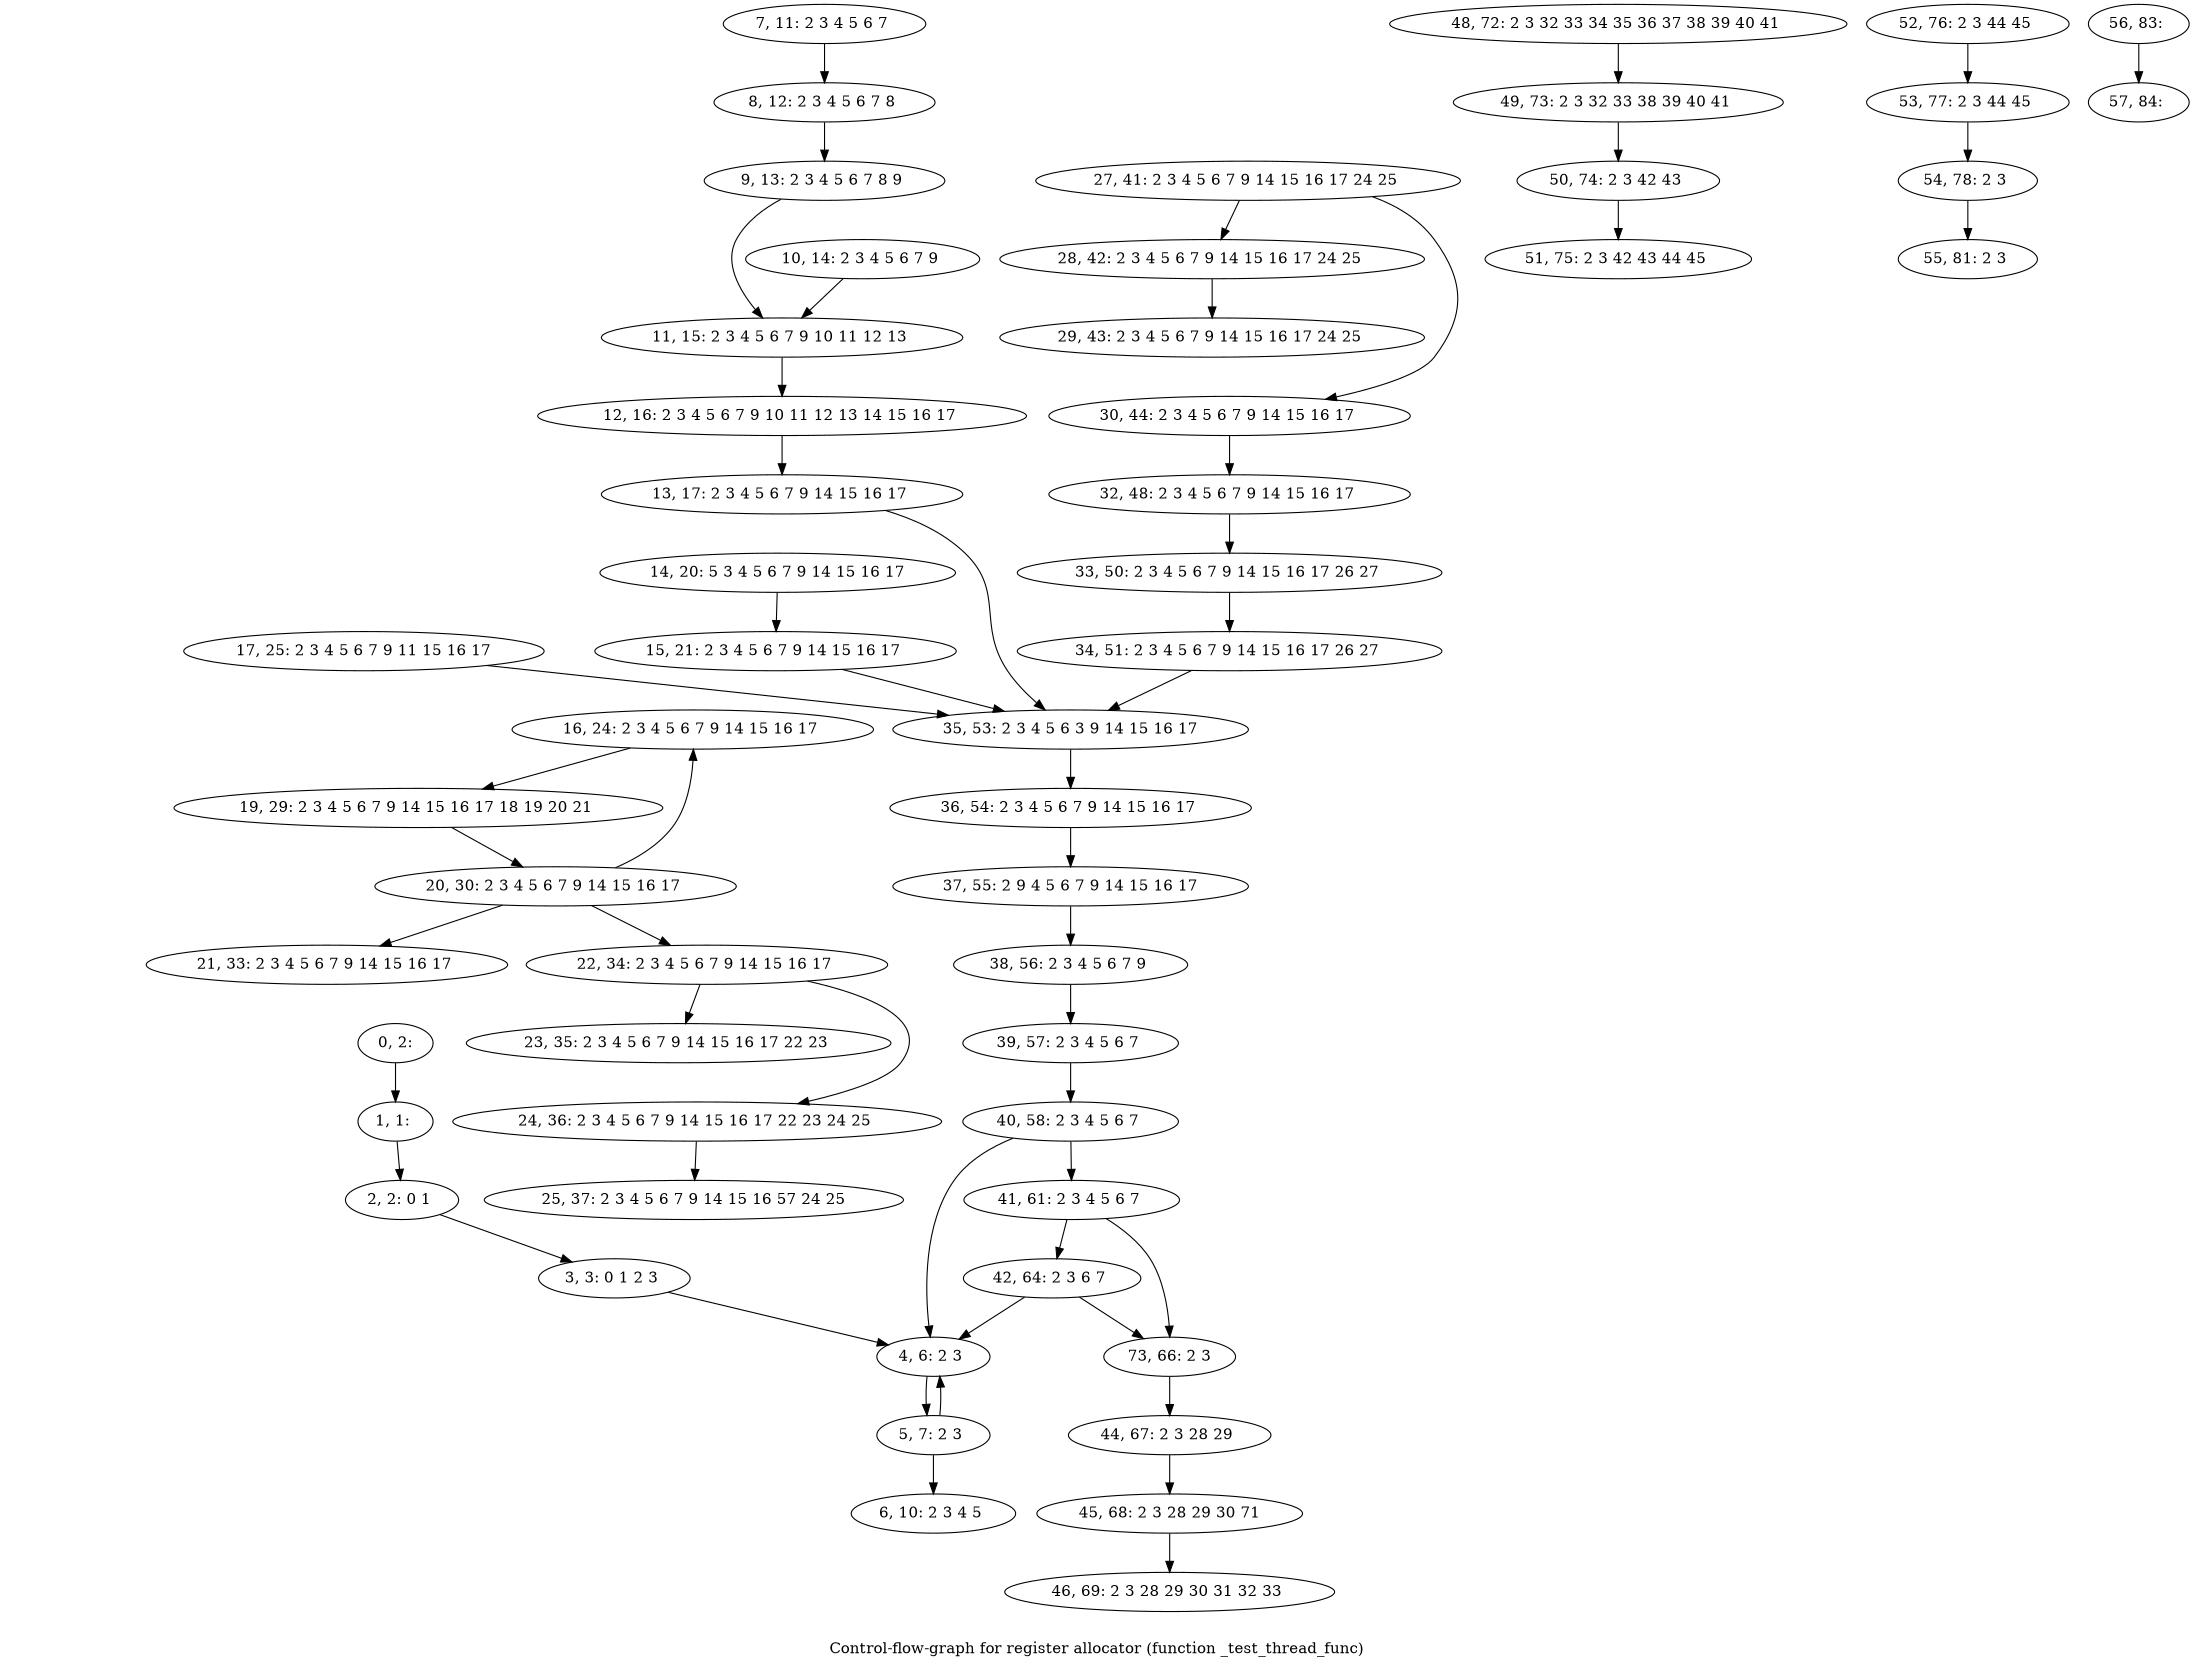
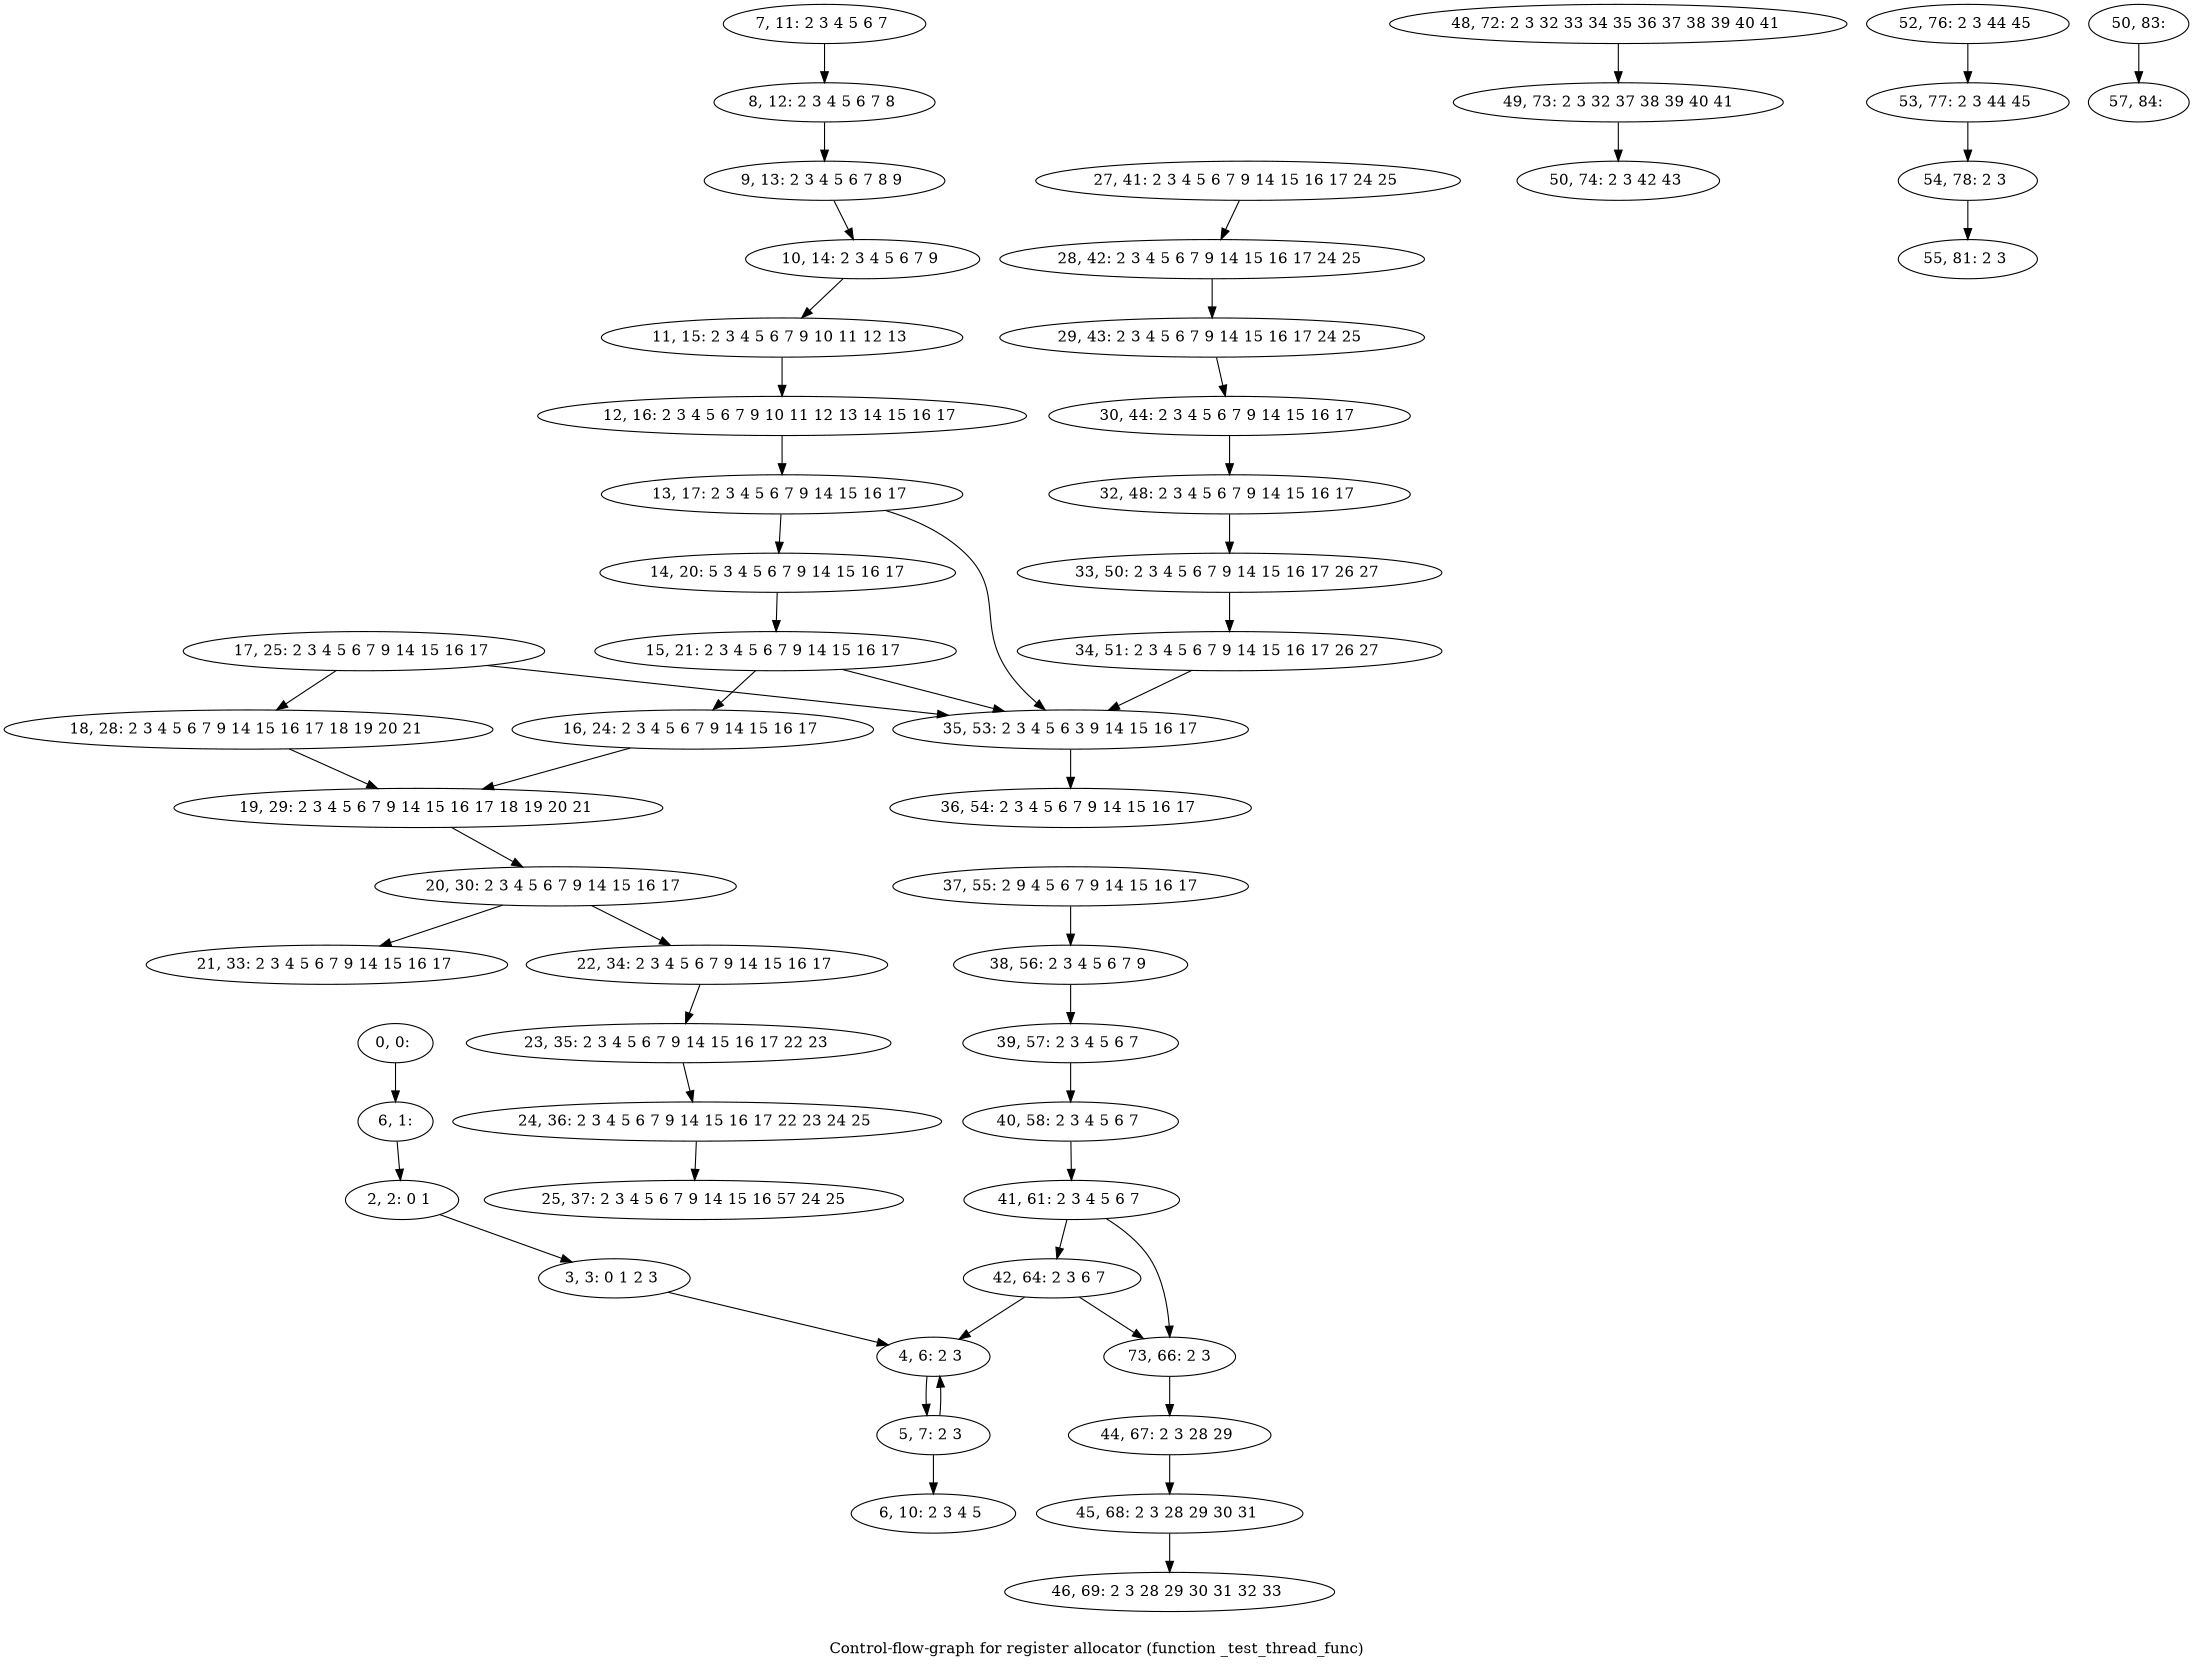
node "56, 83:": label "56, 83:" -> "50, 83:"
node "49, 73: 2 3 32 33 38 39 40 41": label "49, 73: 2 3 32 33 38 39 40 41" -> "49, 73: 2 3 32 37 38 39 40 41"
edge "9, 13: 2 3 4 5 6 7 8 9" -> "11, 15: 2 3 4 5 6 7 9 10 11 12 13": now "9, 13: 2 3 4 5 6 7 8 9" -> "10, 14: 2 3 4 5 6 7 9"
node "51, 75: 2 3 42 43 44 45": removed
edge "27, 41: 2 3 4 5 6 7 9 14 15 16 17 24 25" -> "30, 44: 2 3 4 5 6 7 9 14 15 16 17": now "29, 43: 2 3 4 5 6 7 9 14 15 16 17 24 25" -> "30, 44: 2 3 4 5 6 7 9 14 15 16 17"
edge "13, 17: 2 3 4 5 6 7 9 14 15 16 17" -> "14, 20: 5 3 4 5 6 7 9 14 15 16 17": added
node "17, 25: 2 3 4 5 6 7 9 11 15 16 17": label "17, 25: 2 3 4 5 6 7 9 11 15 16 17" -> "17, 25: 2 3 4 5 6 7 9 14 15 16 17"
node "18, 28: 2 3 4 5 6 7 9 14 15 16 17 18 19 20 21": added
edge "20, 30: 2 3 4 5 6 7 9 14 15 16 17" -> "16, 24: 2 3 4 5 6 7 9 14 15 16 17": now "15, 21: 2 3 4 5 6 7 9 14 15 16 17" -> "16, 24: 2 3 4 5 6 7 9 14 15 16 17"
edge "36, 54: 2 3 4 5 6 7 9 14 15 16 17" -> "37, 55: 2 9 4 5 6 7 9 14 15 16 17": removed
edge "22, 34: 2 3 4 5 6 7 9 14 15 16 17" -> "24, 36: 2 3 4 5 6 7 9 14 15 16 17 22 23 24 25": now "23, 35: 2 3 4 5 6 7 9 14 15 16 17 22 23" -> "24, 36: 2 3 4 5 6 7 9 14 15 16 17 22 23 24 25"
node "0, 2:": label "0, 2:" -> "0, 0:"
node "1, 1:": label "1, 1:" -> "6, 1:"
edge "40, 58: 2 3 4 5 6 7" -> "4, 6: 2 3": removed
node "45, 68: 2 3 28 29 30 71": label "45, 68: 2 3 28 29 30 71" -> "45, 68: 2 3 28 29 30 31"
